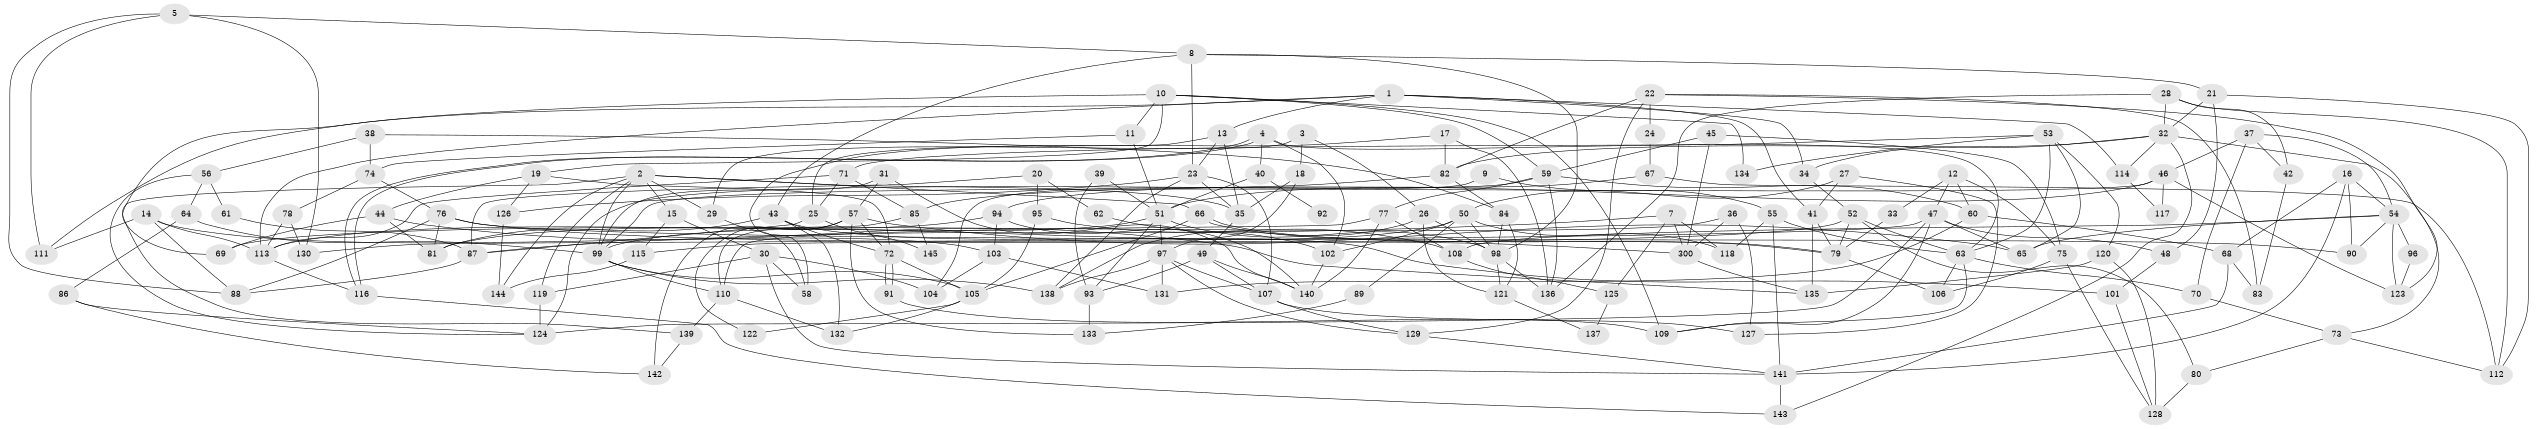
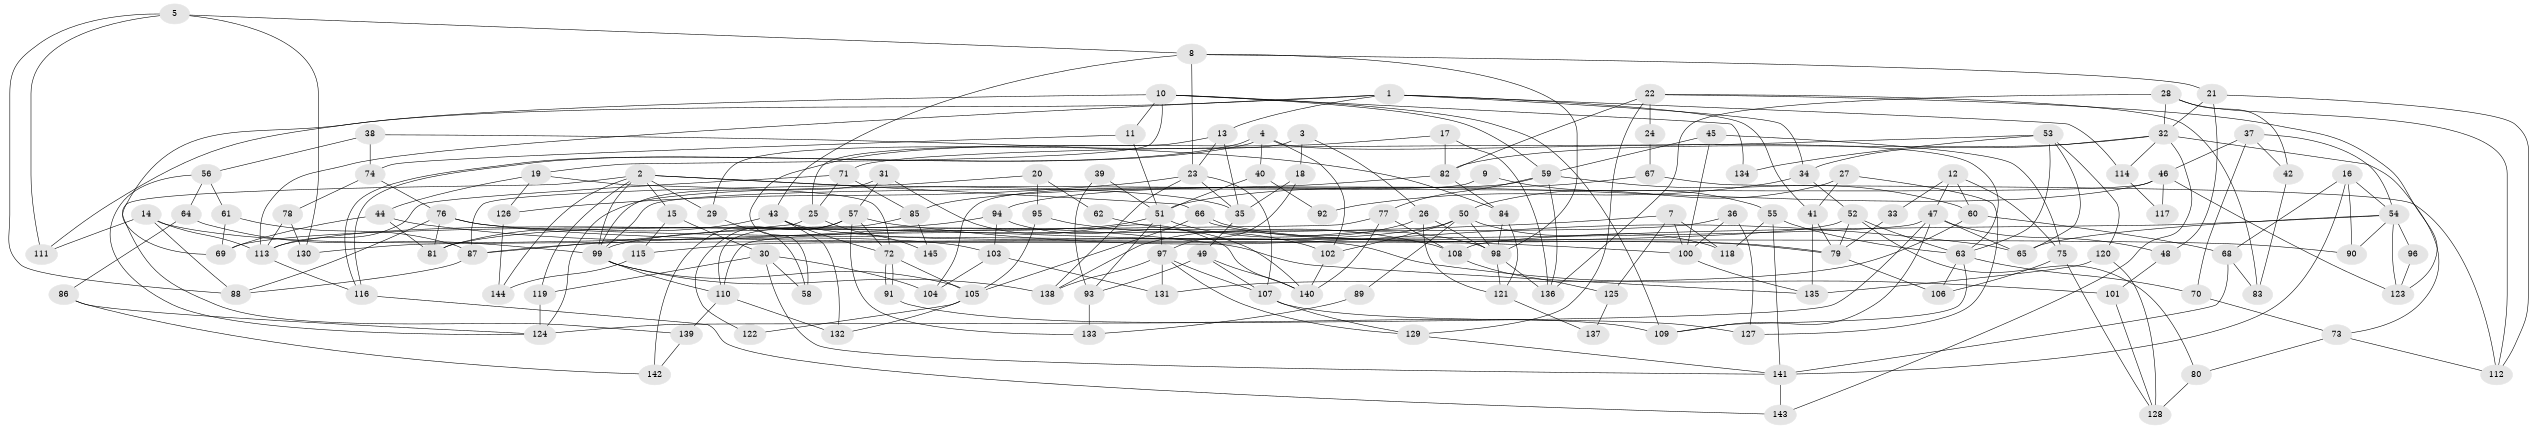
edge "34" -- "92": added
edge "61" -- "69": added
node "300": label "300" -> "100"
